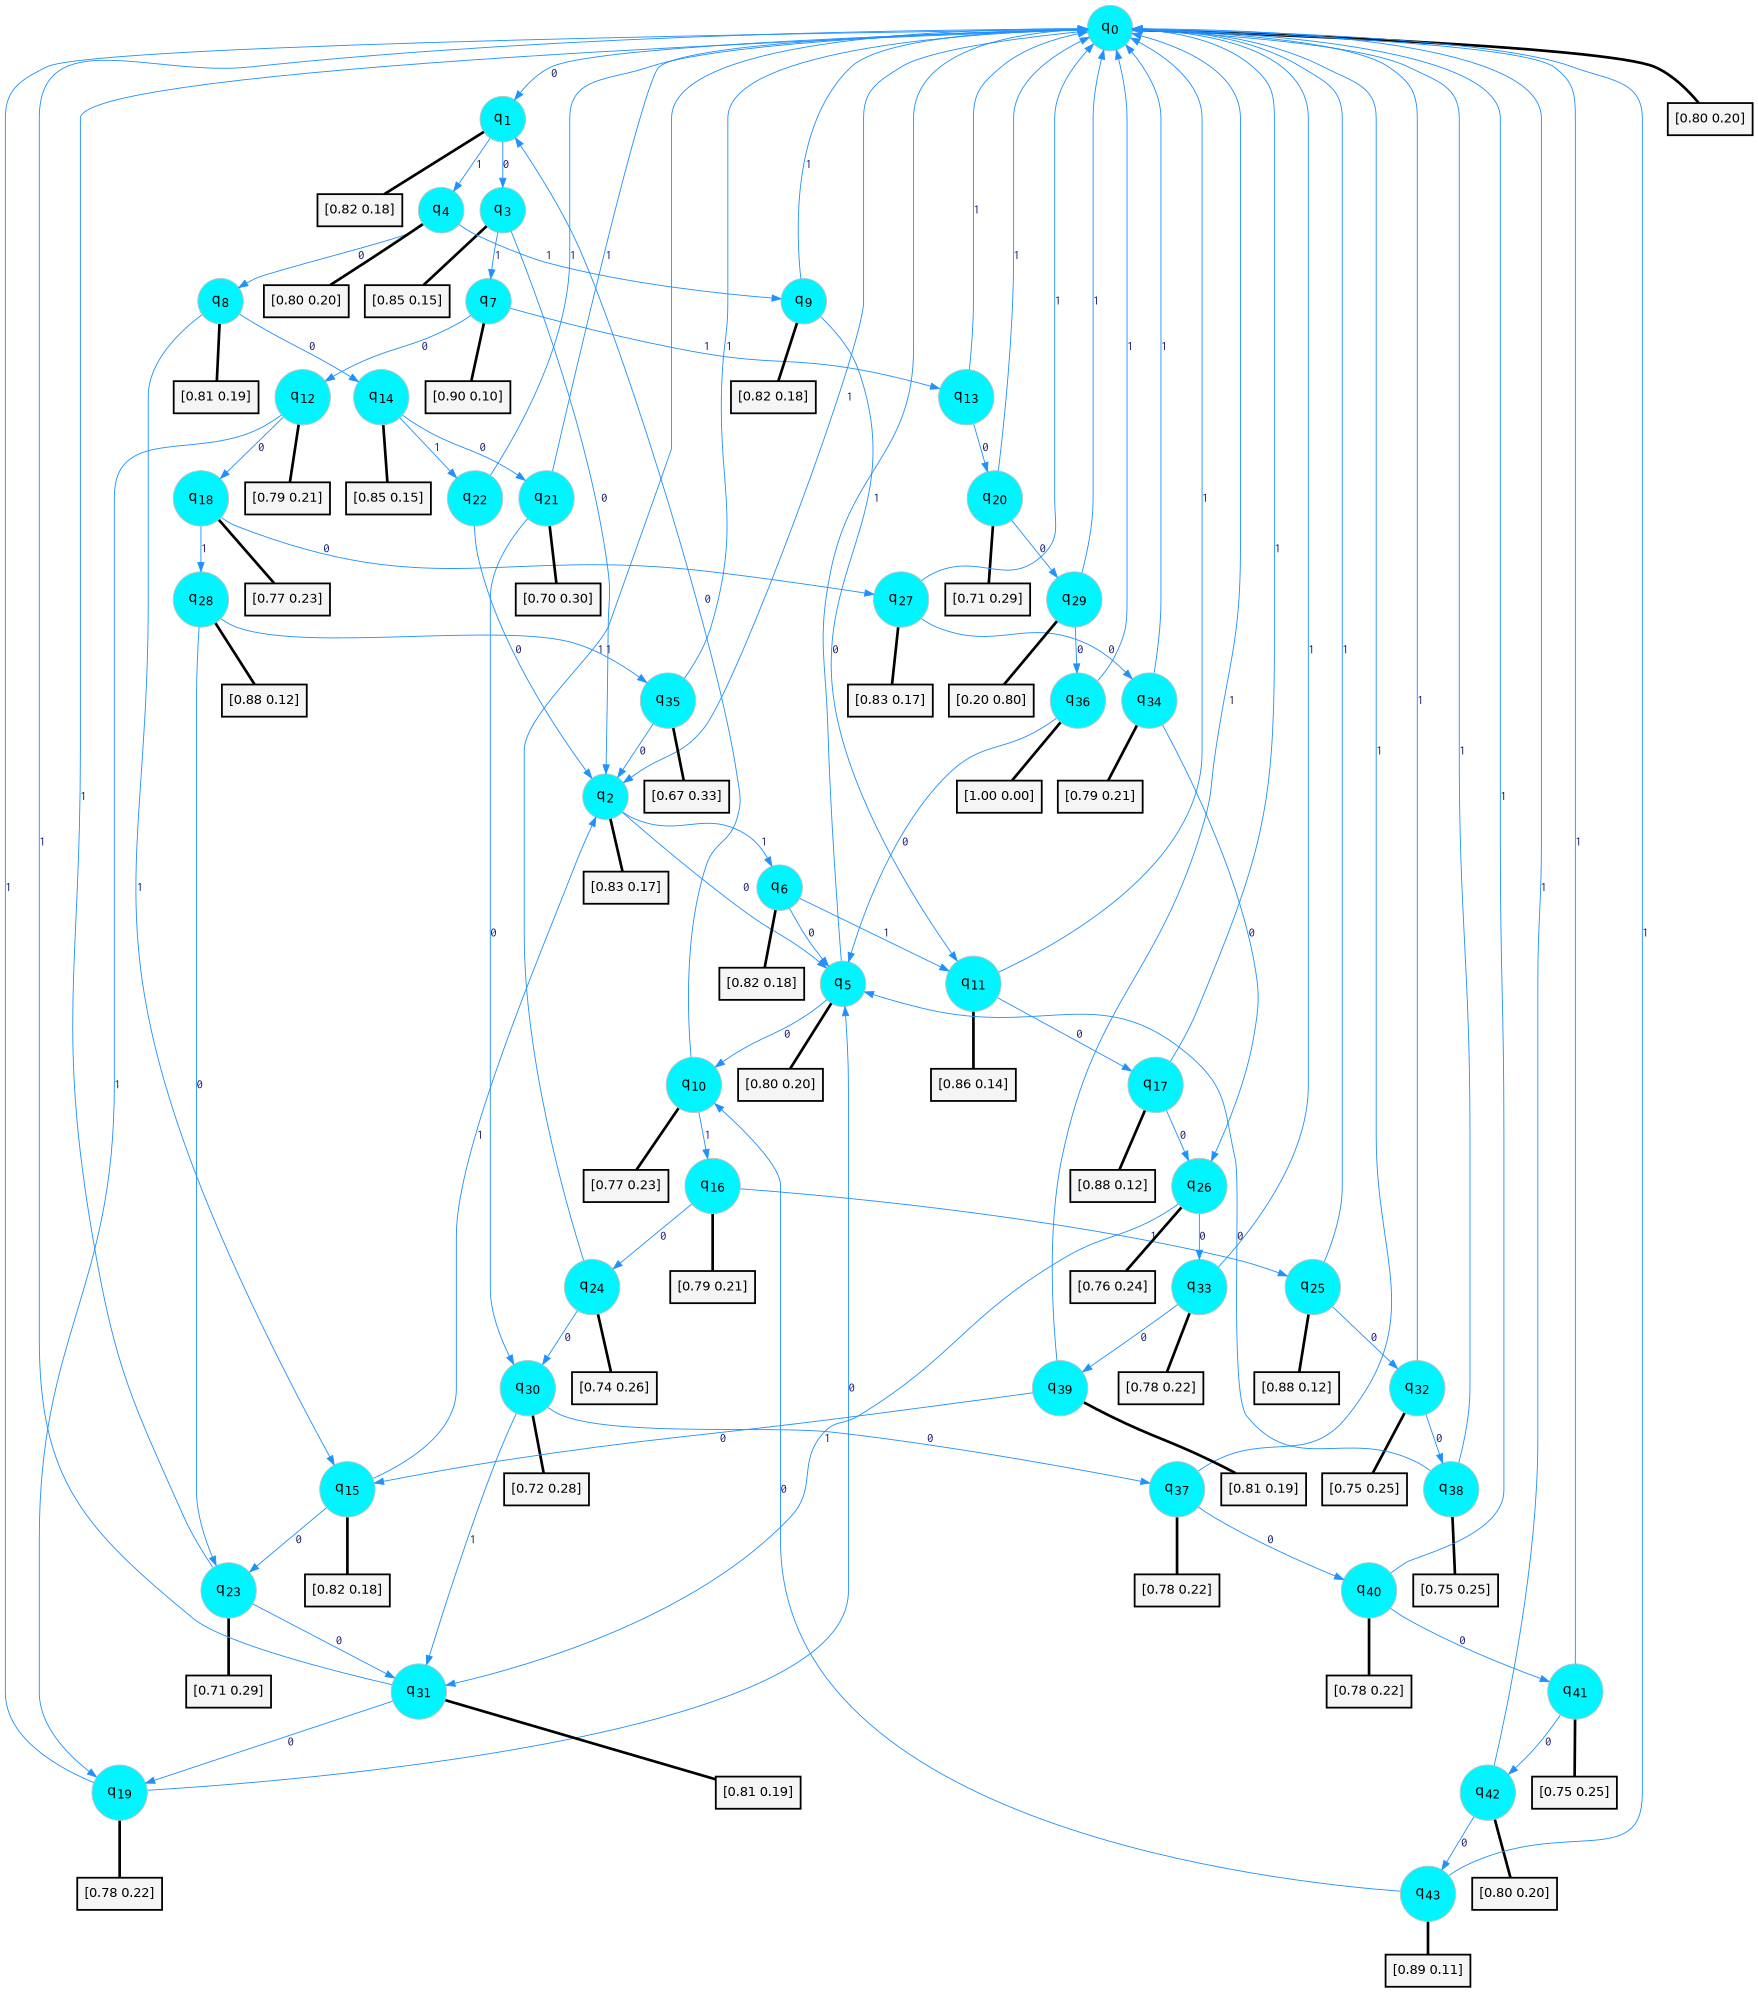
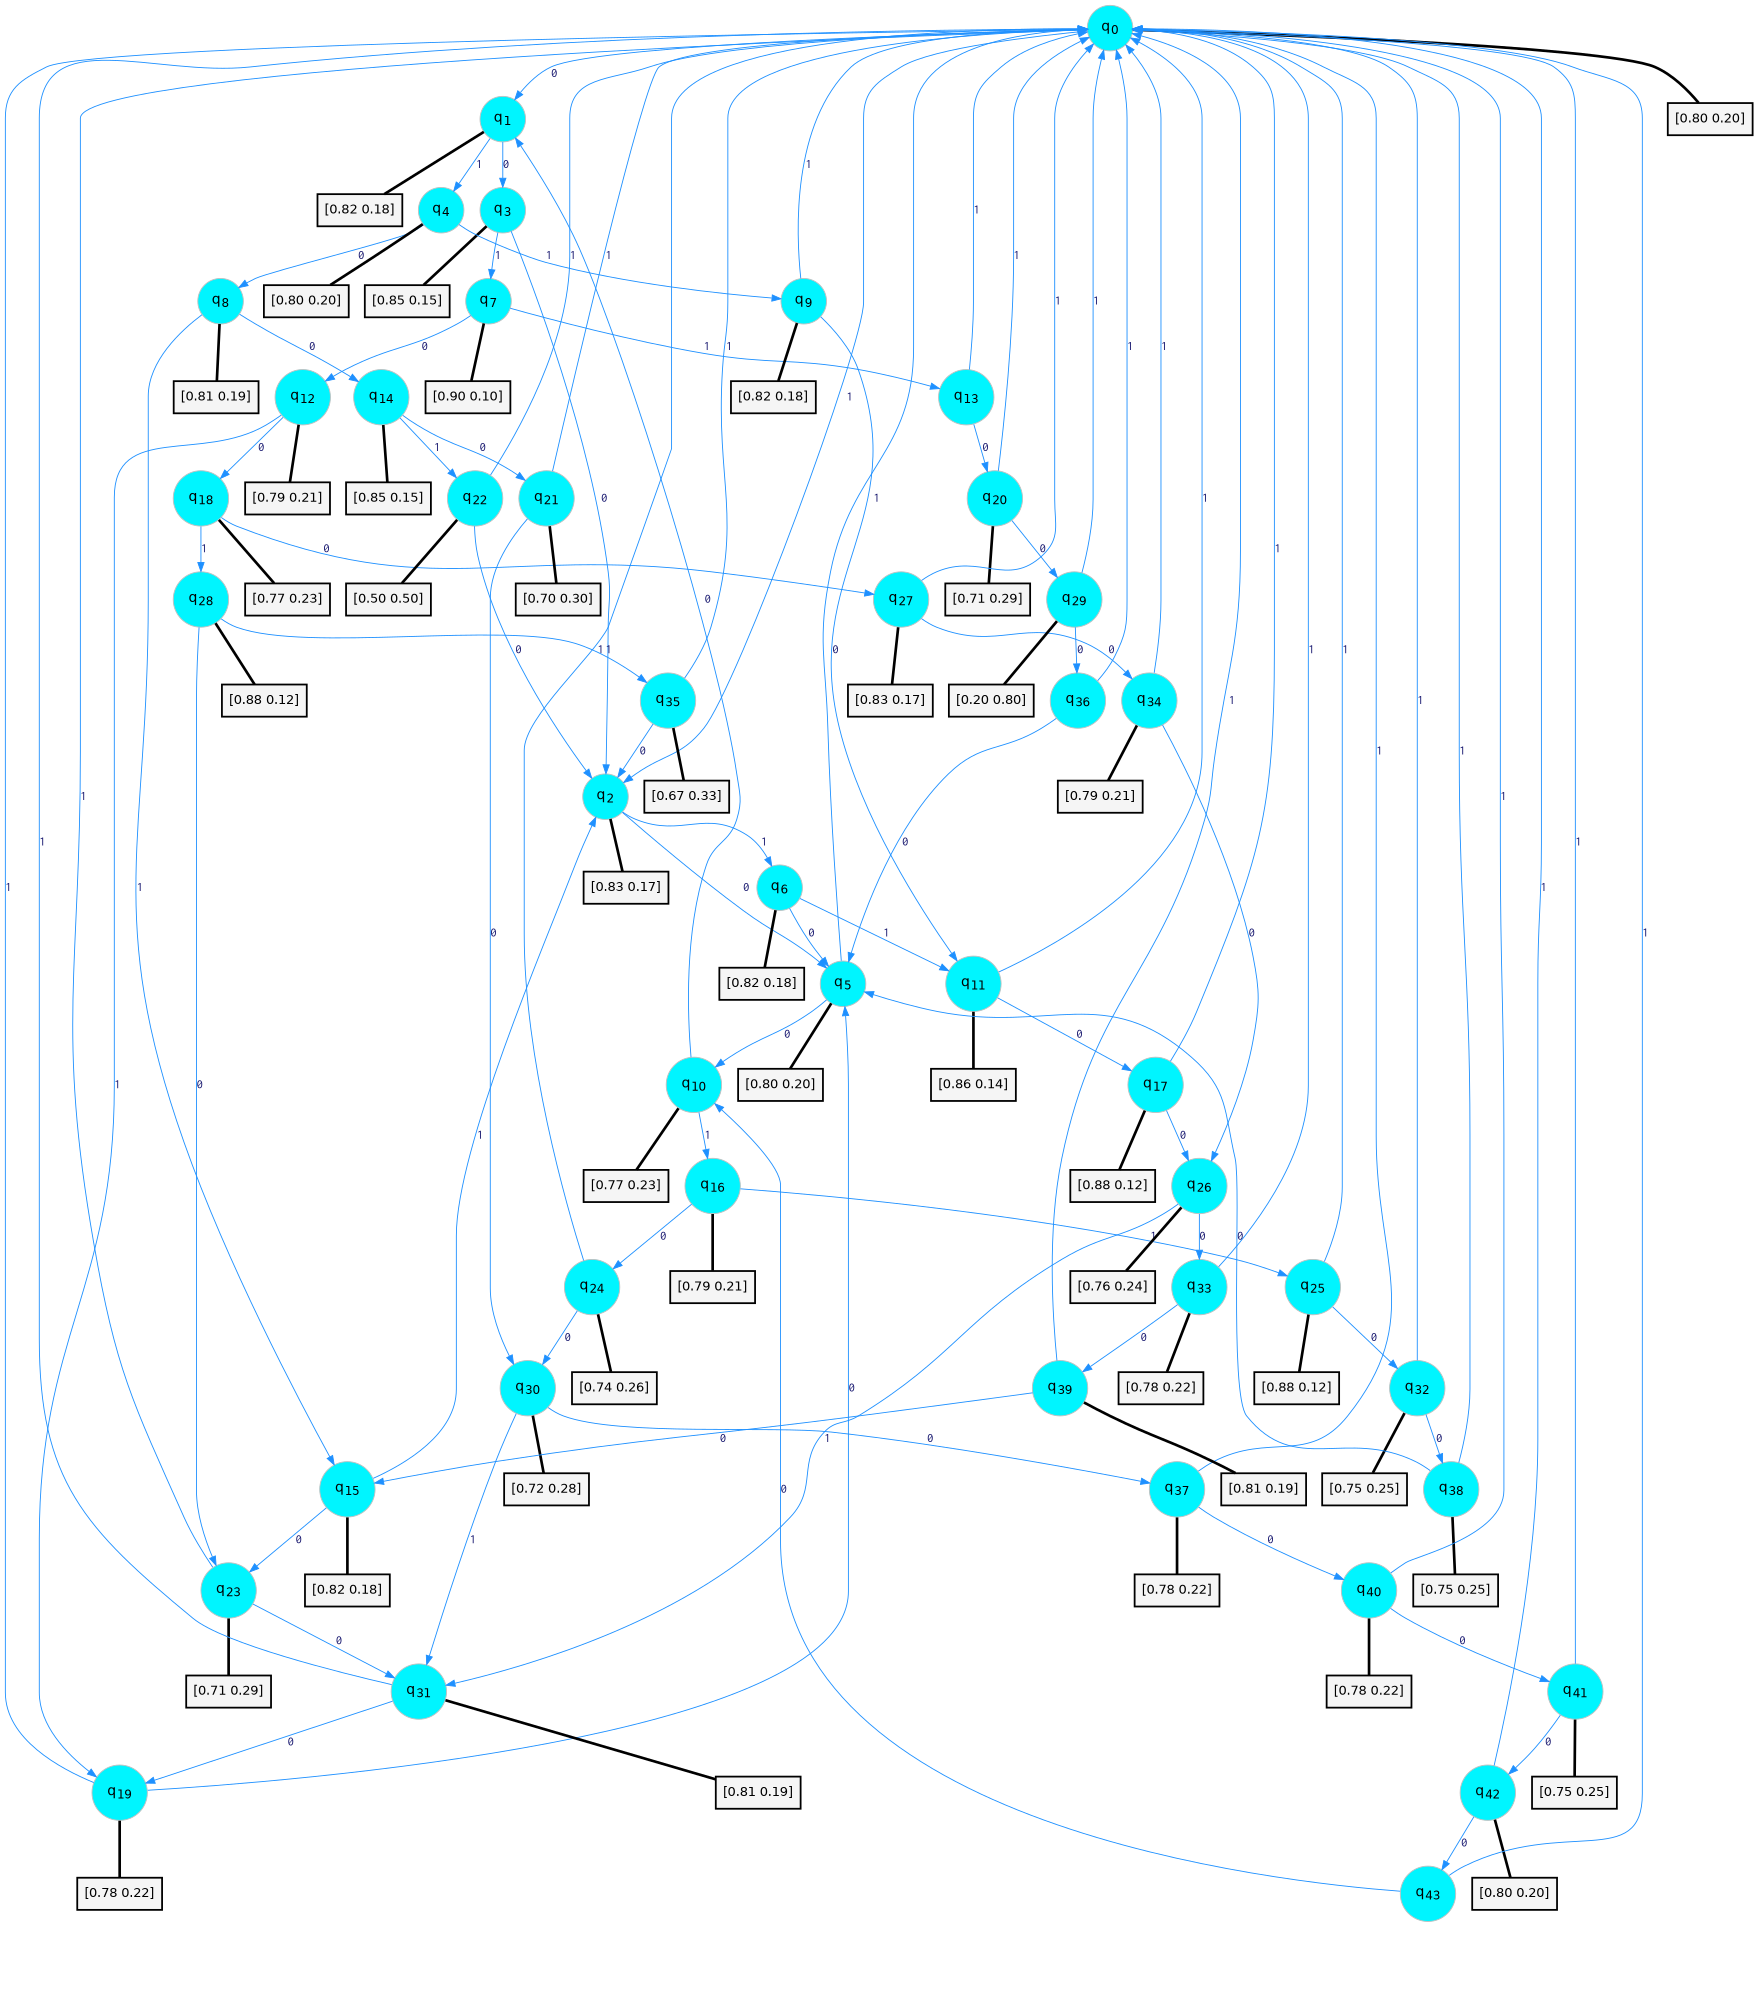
node "[0.50 0.50]": added
node "[1.00 0.00]": removed
node "[0.89 0.11]": removed
